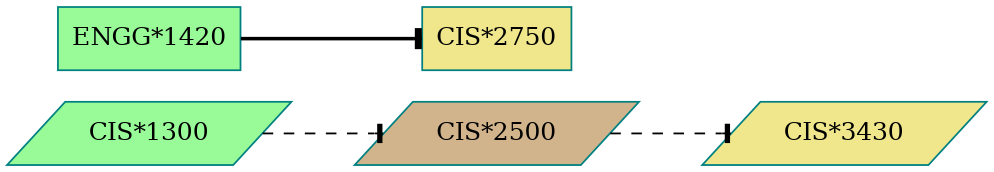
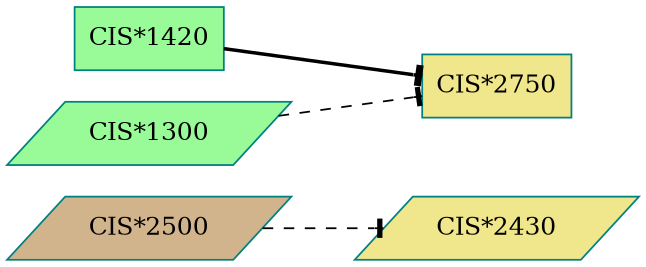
node "ENGG*1420": label "ENGG*1420" -> "CIS*1420"
edge "CIS*1300" -> "CIS*2500": now "CIS*1300" -> "CIS*2750"
node "CIS*3430": label "CIS*3430" -> "CIS*2430"
